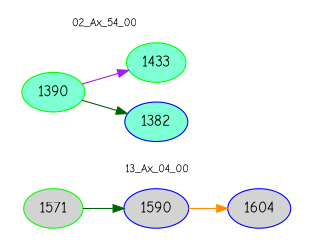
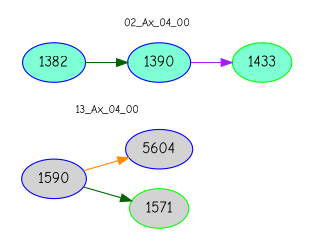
cluster "02_Ax_54_00": label "02_Ax_54_00" -> "02_Ax_04_00"
node "1390": color green -> blue
edge "1390" -> "1382": reversed
edge "1571" -> "1590": reversed
node "1604": label "1604" -> "5604"
